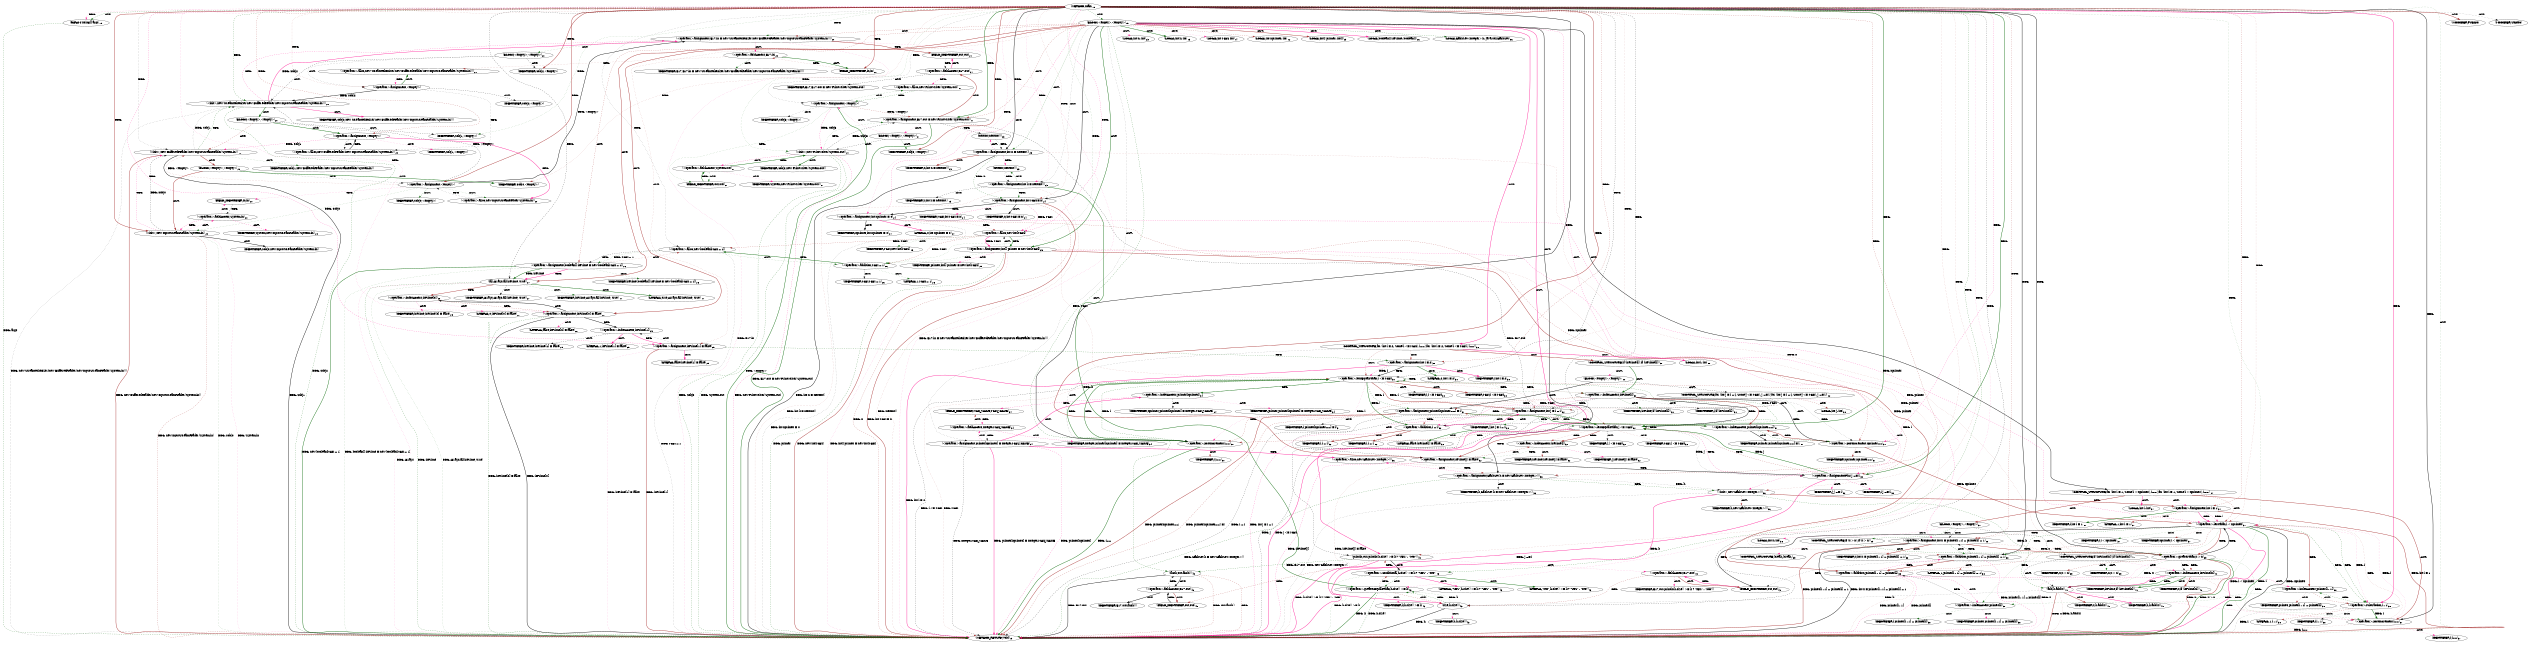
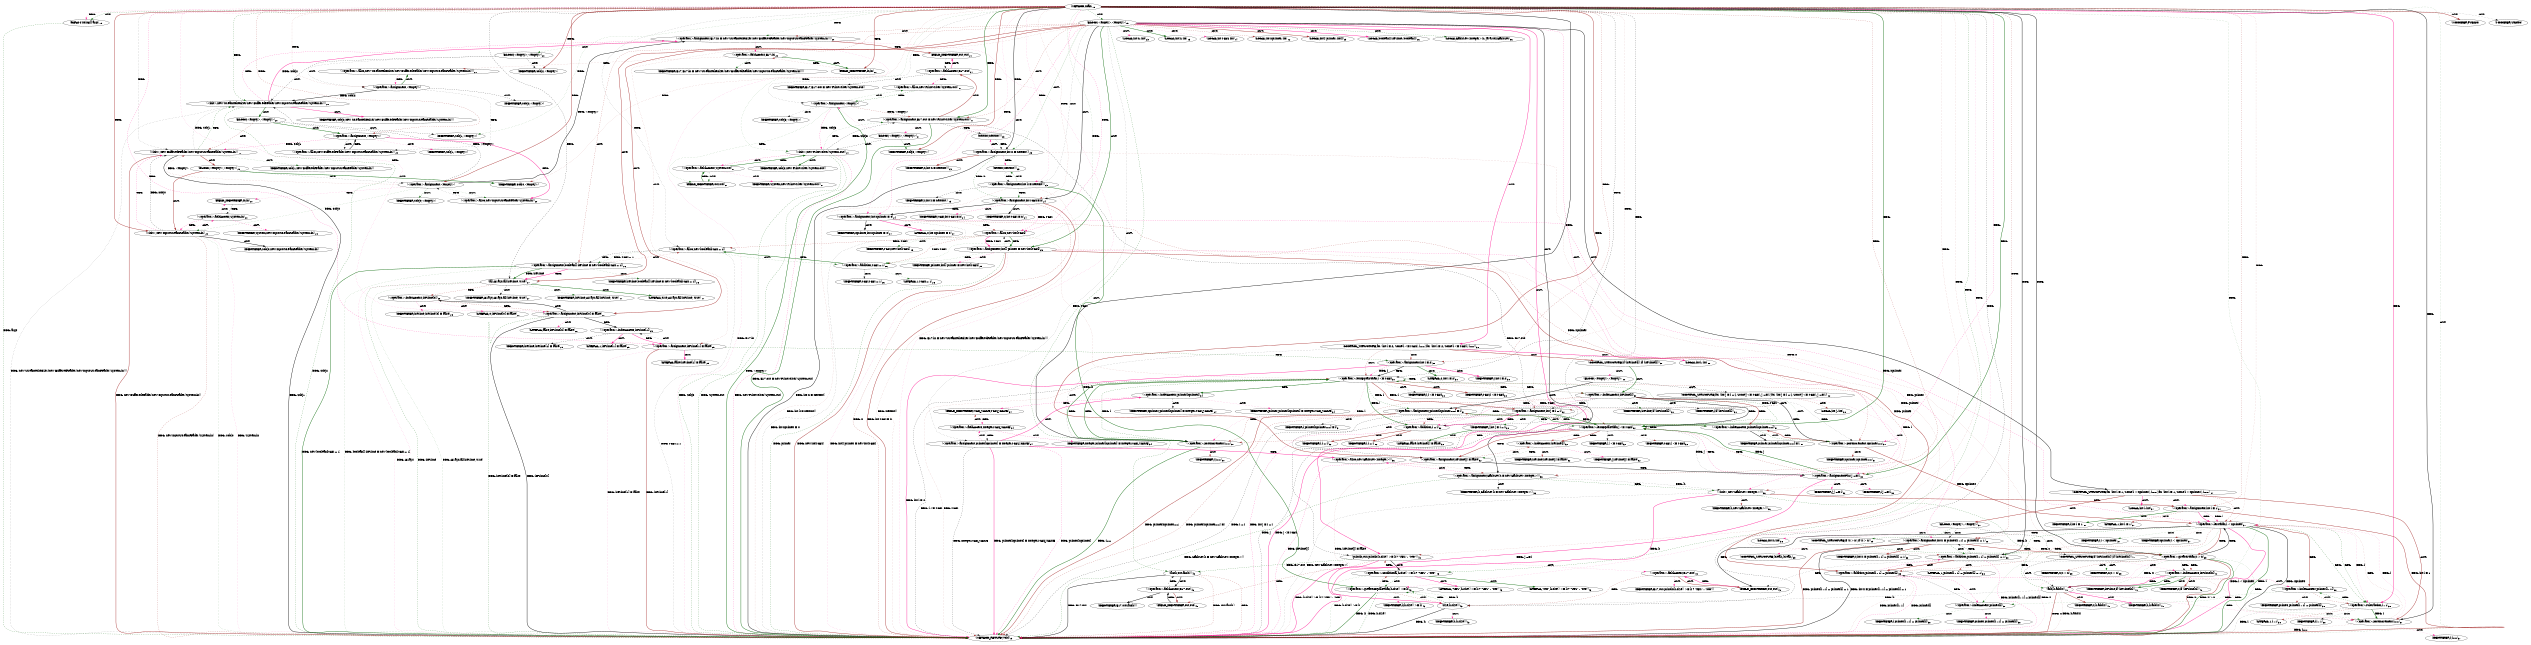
edge "(<operator>.alloc,new int[MAX])" -> "(<operator>.addition,MAX + 1)": label "DDG: MAX" -> "MAX: MAX"
edge "(fill,Arrays.fill(isPrime, true))" -> "(<operator>.indexAccess,isPrime[0])": style bold -> dashed
